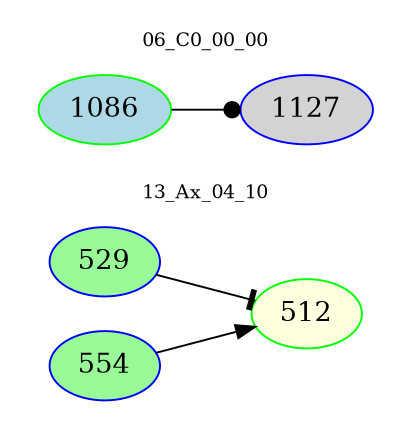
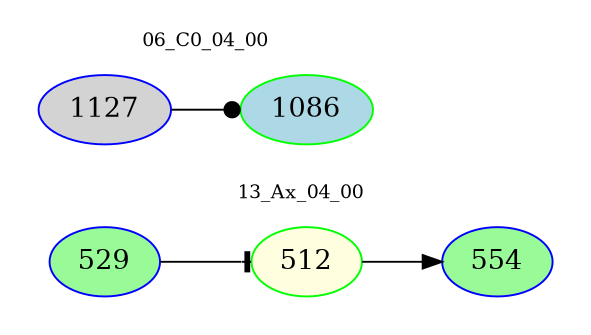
cluster "06_C0_00_00": label "06_C0_00_00" -> "06_C0_04_00"
edge "1086" -> "1127": reversed
cluster "13_Ax_04_10": label "13_Ax_04_10" -> "13_Ax_04_00"
edge "554" -> "512": reversed
